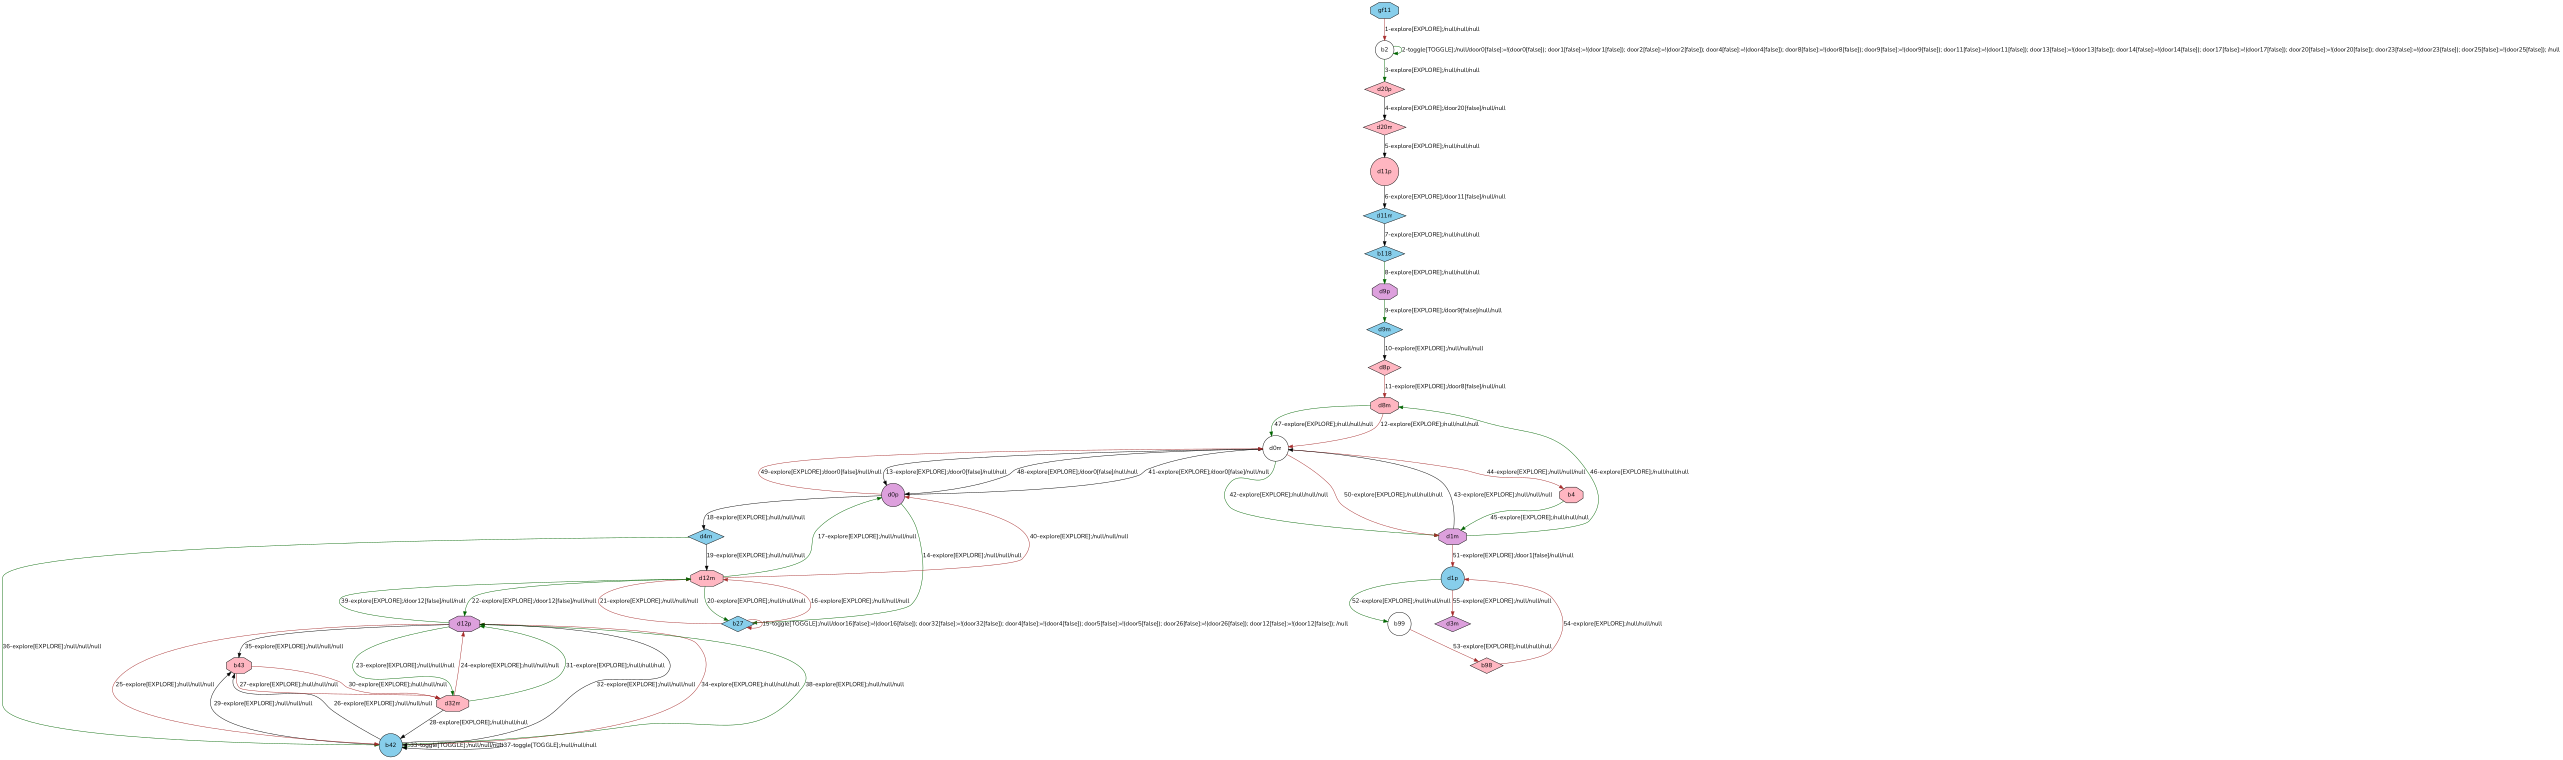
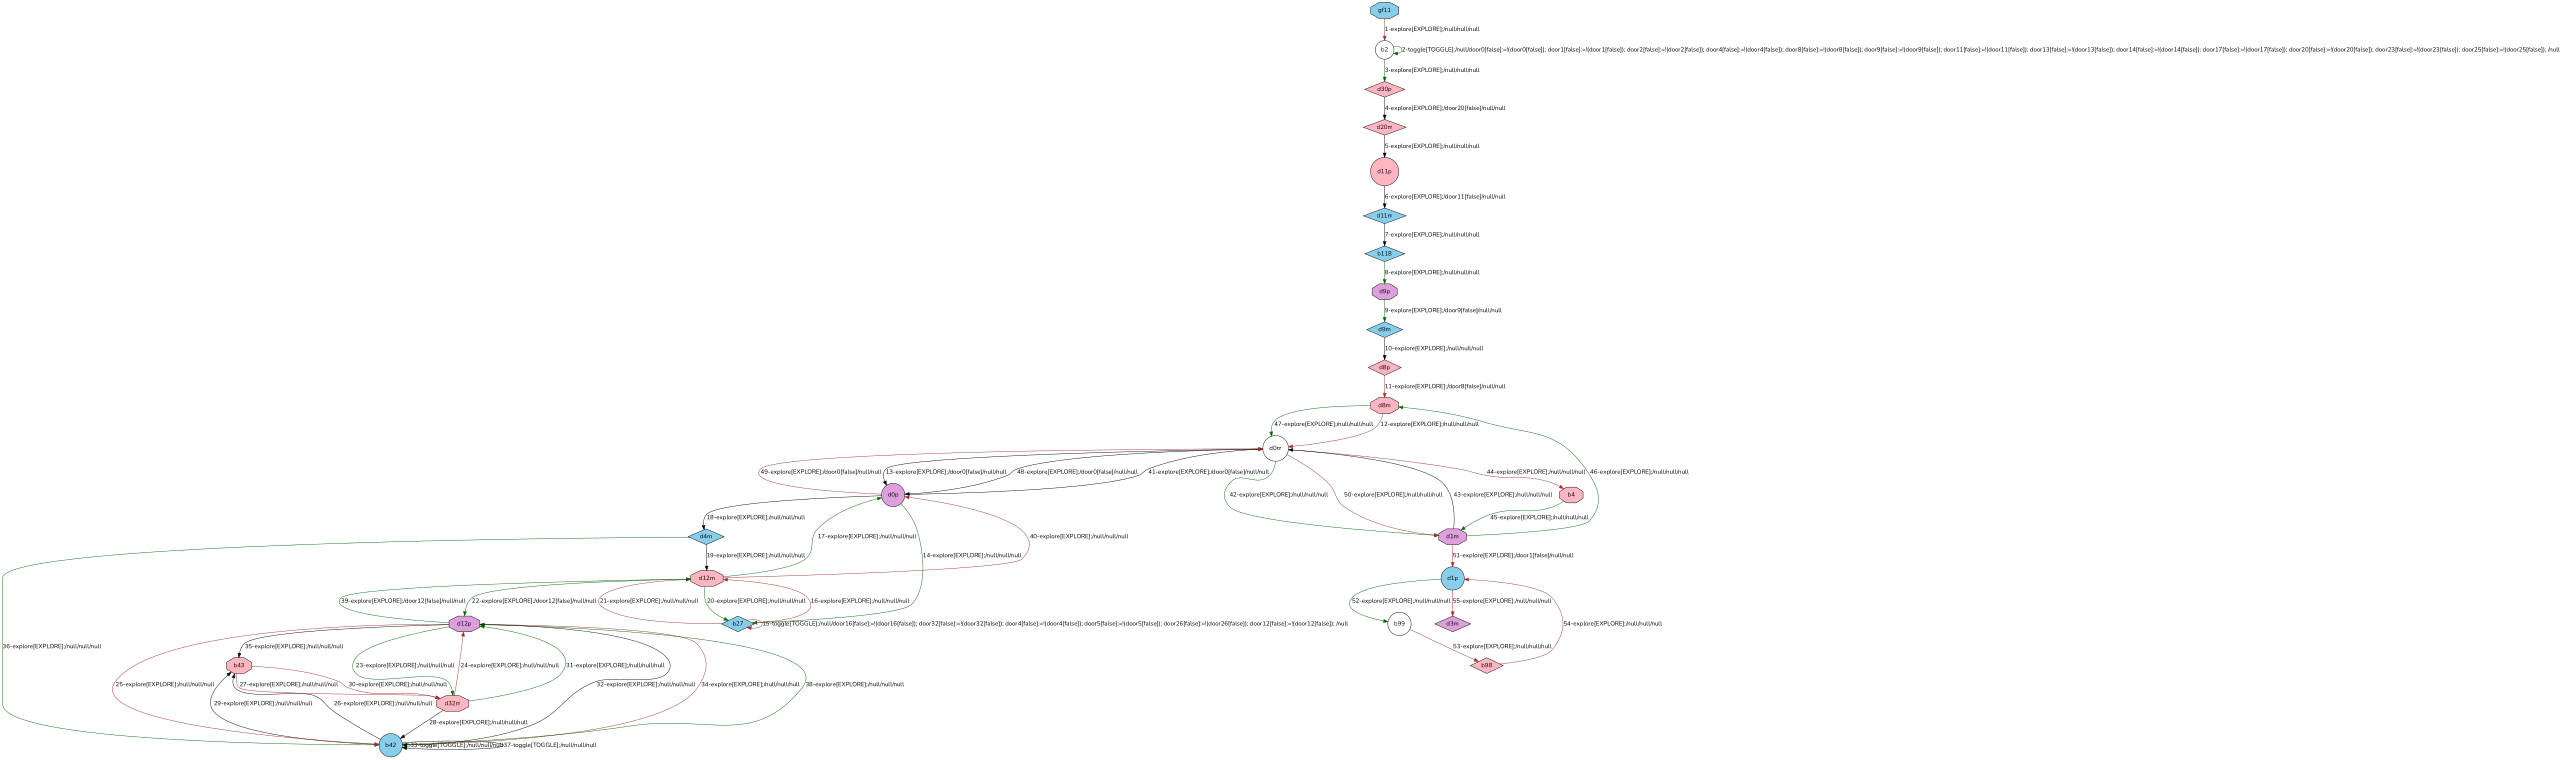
node "d20p": label "d20p" -> "d30p"
